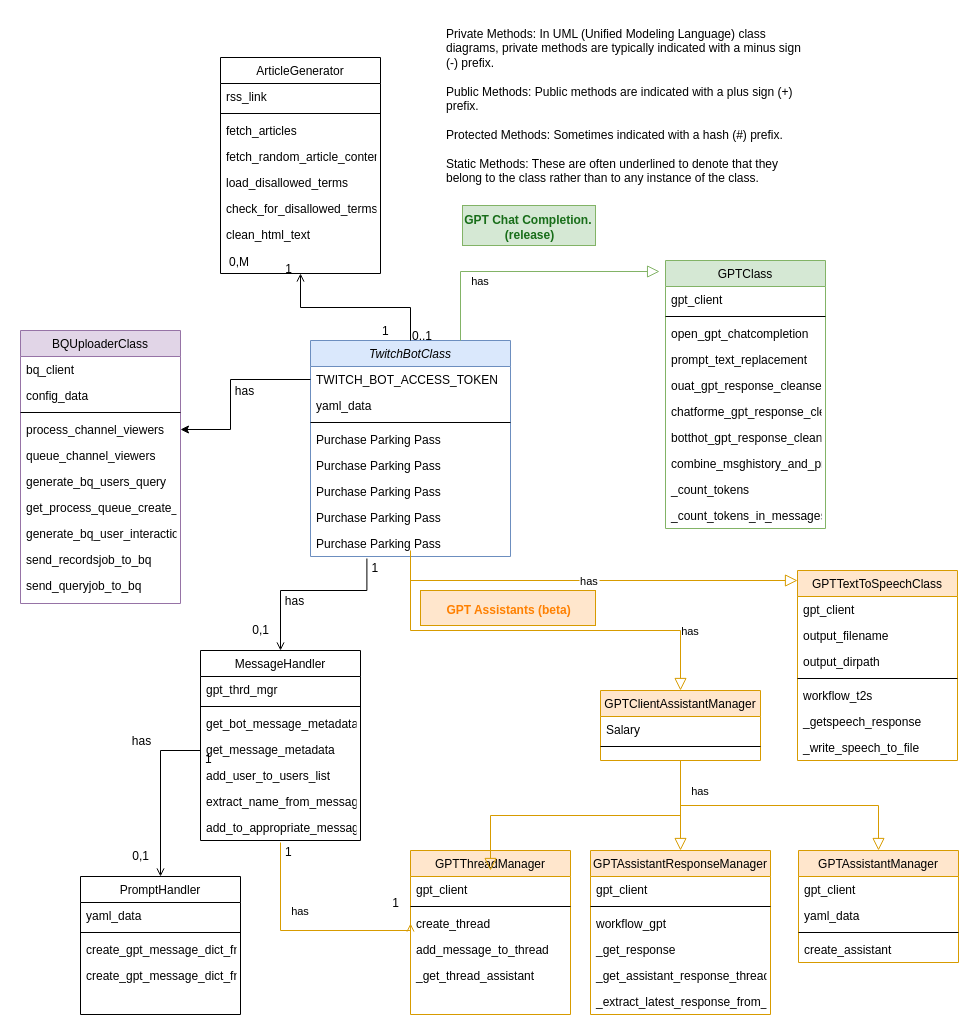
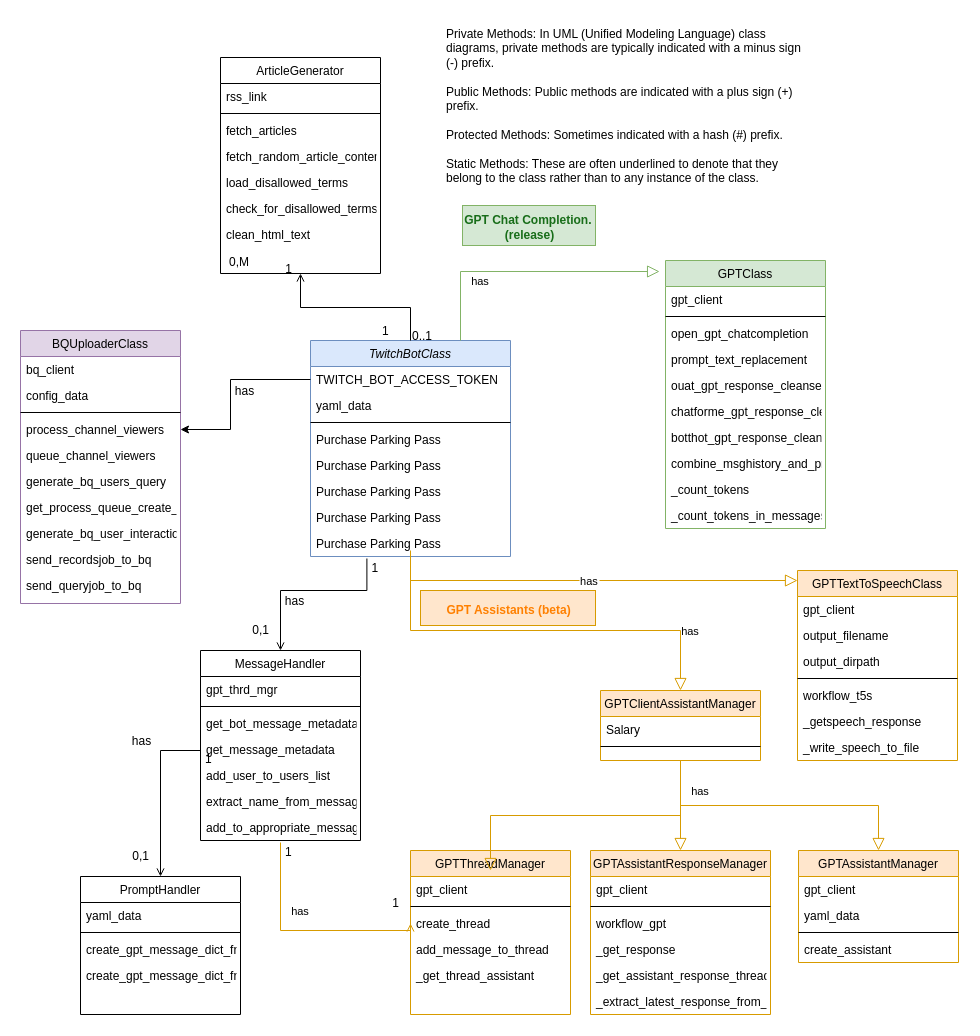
node "workflow_t2s": label "workflow_t2s" -> "workflow_t5s"
